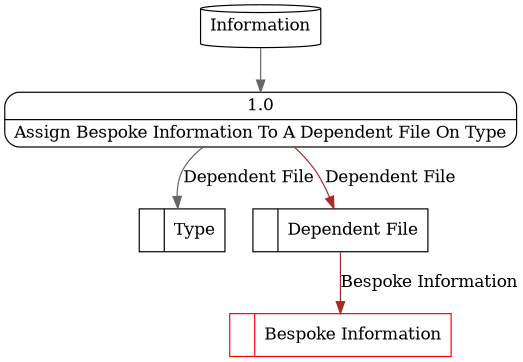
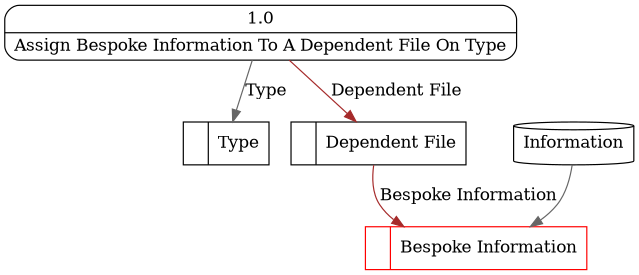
edge "Information" -> "1.0": now "Information" -> "Bespoke Information"
edge "1.0" -> "Type": label "Dependent File" -> "Type"
